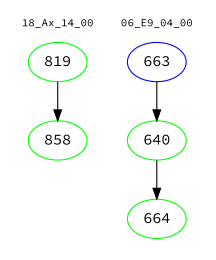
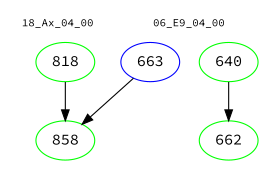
cluster "18_Ax_14_00": label "18_Ax_14_00" -> "18_Ax_04_00"
node "819": label "819" -> "818"
edge "663" -> "640": now "663" -> "858"
node "664": label "664" -> "662"
